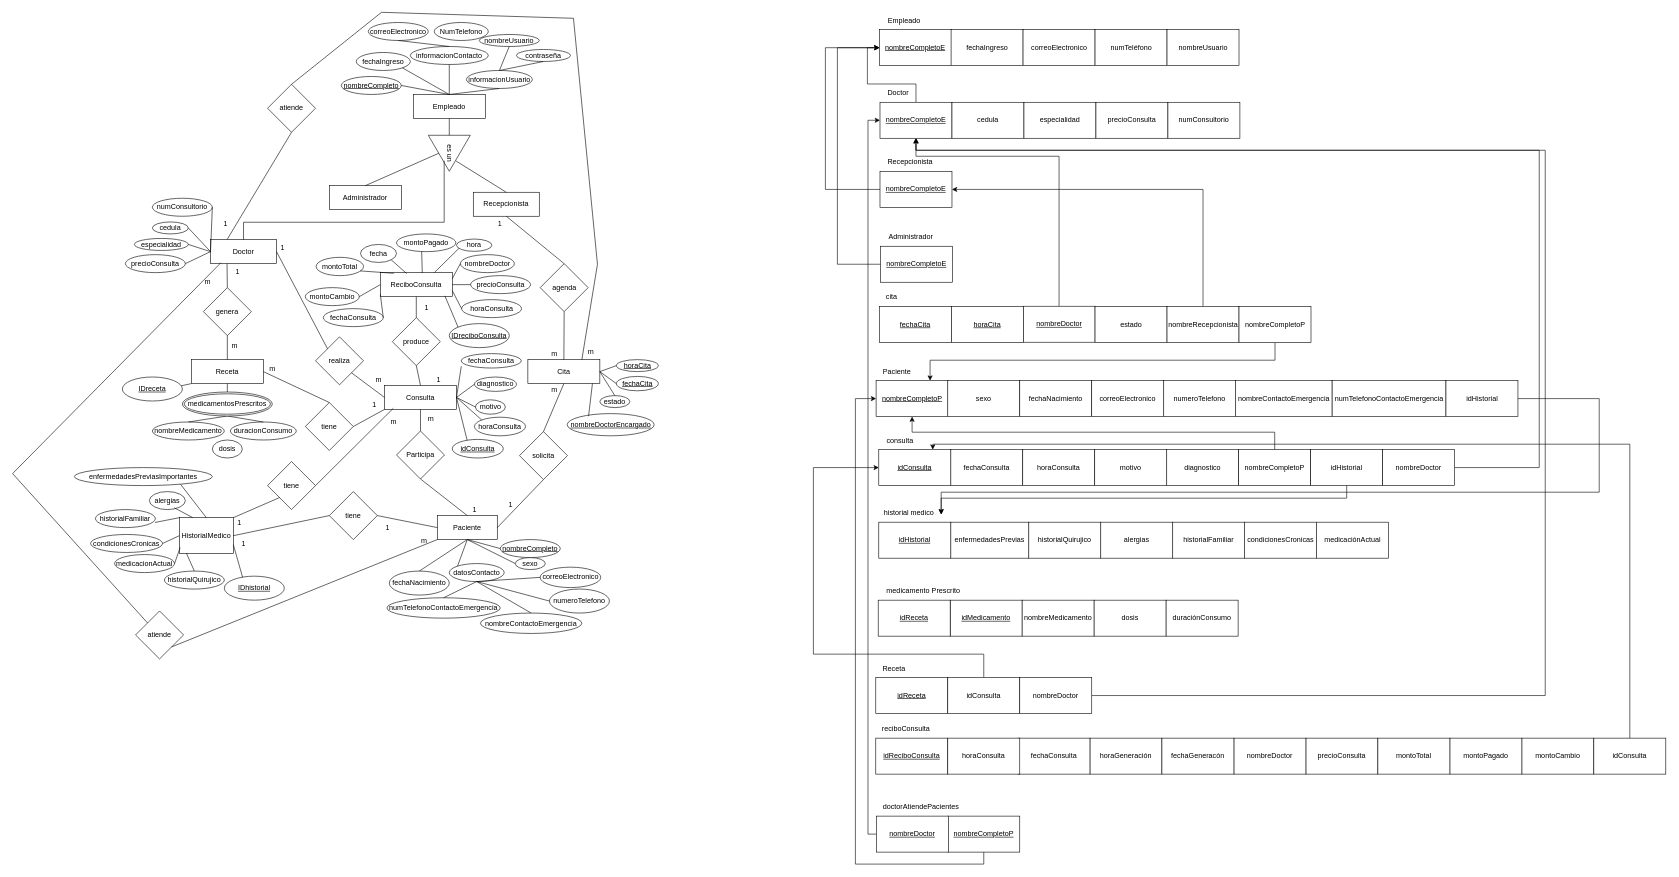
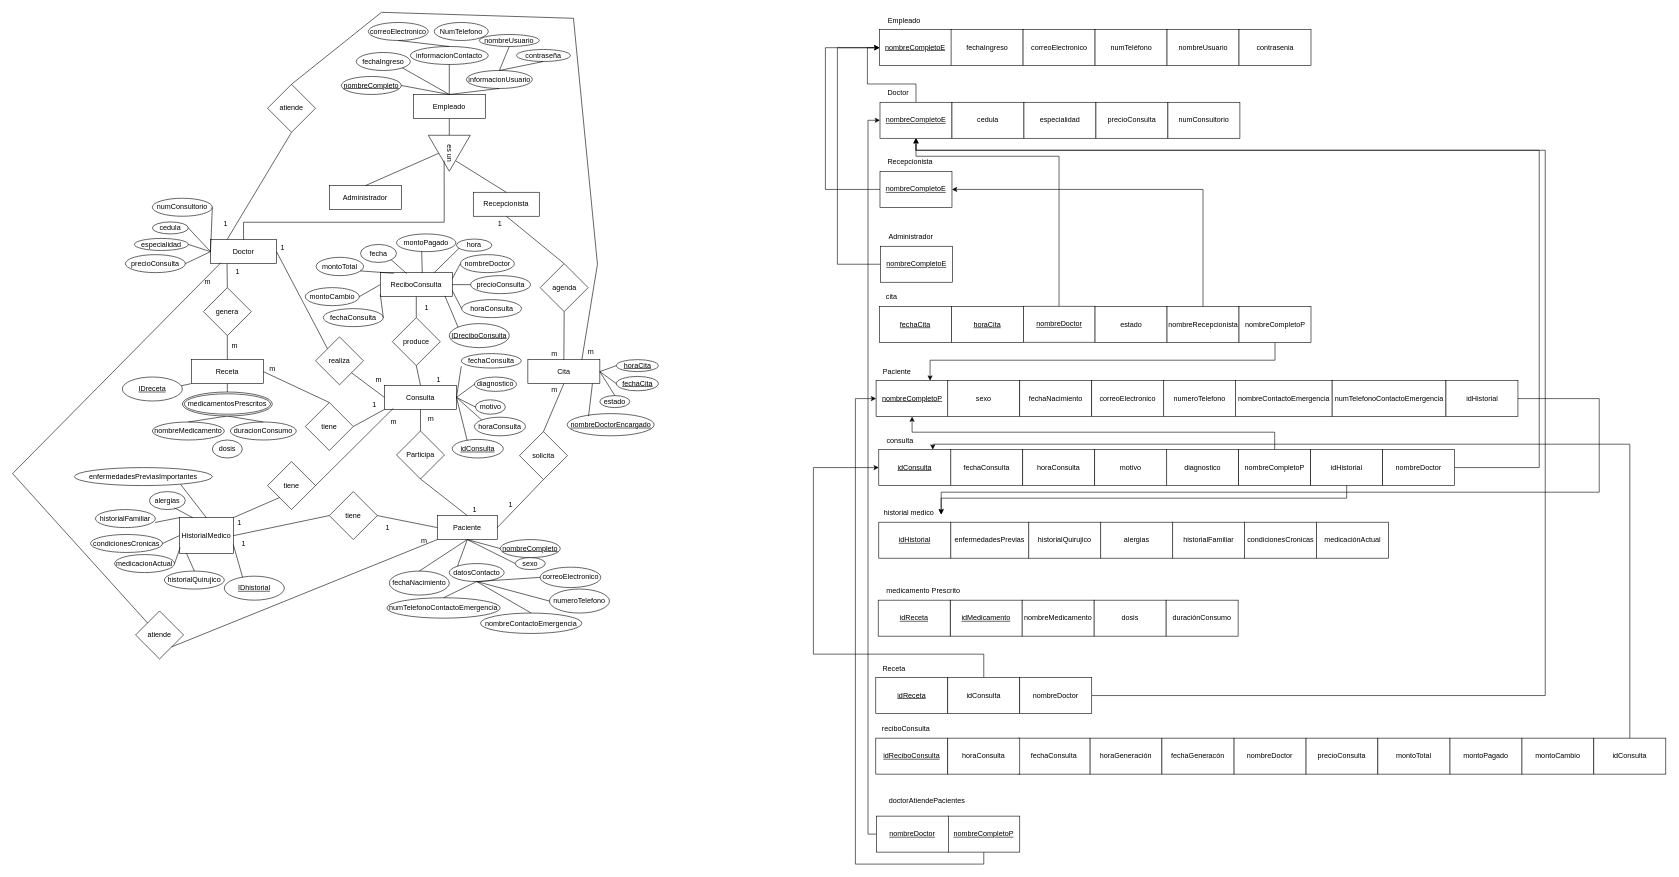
node "contrasenia": added
node "doctorAtiendePacientes": moved (921, 807) -> (927, 801)
